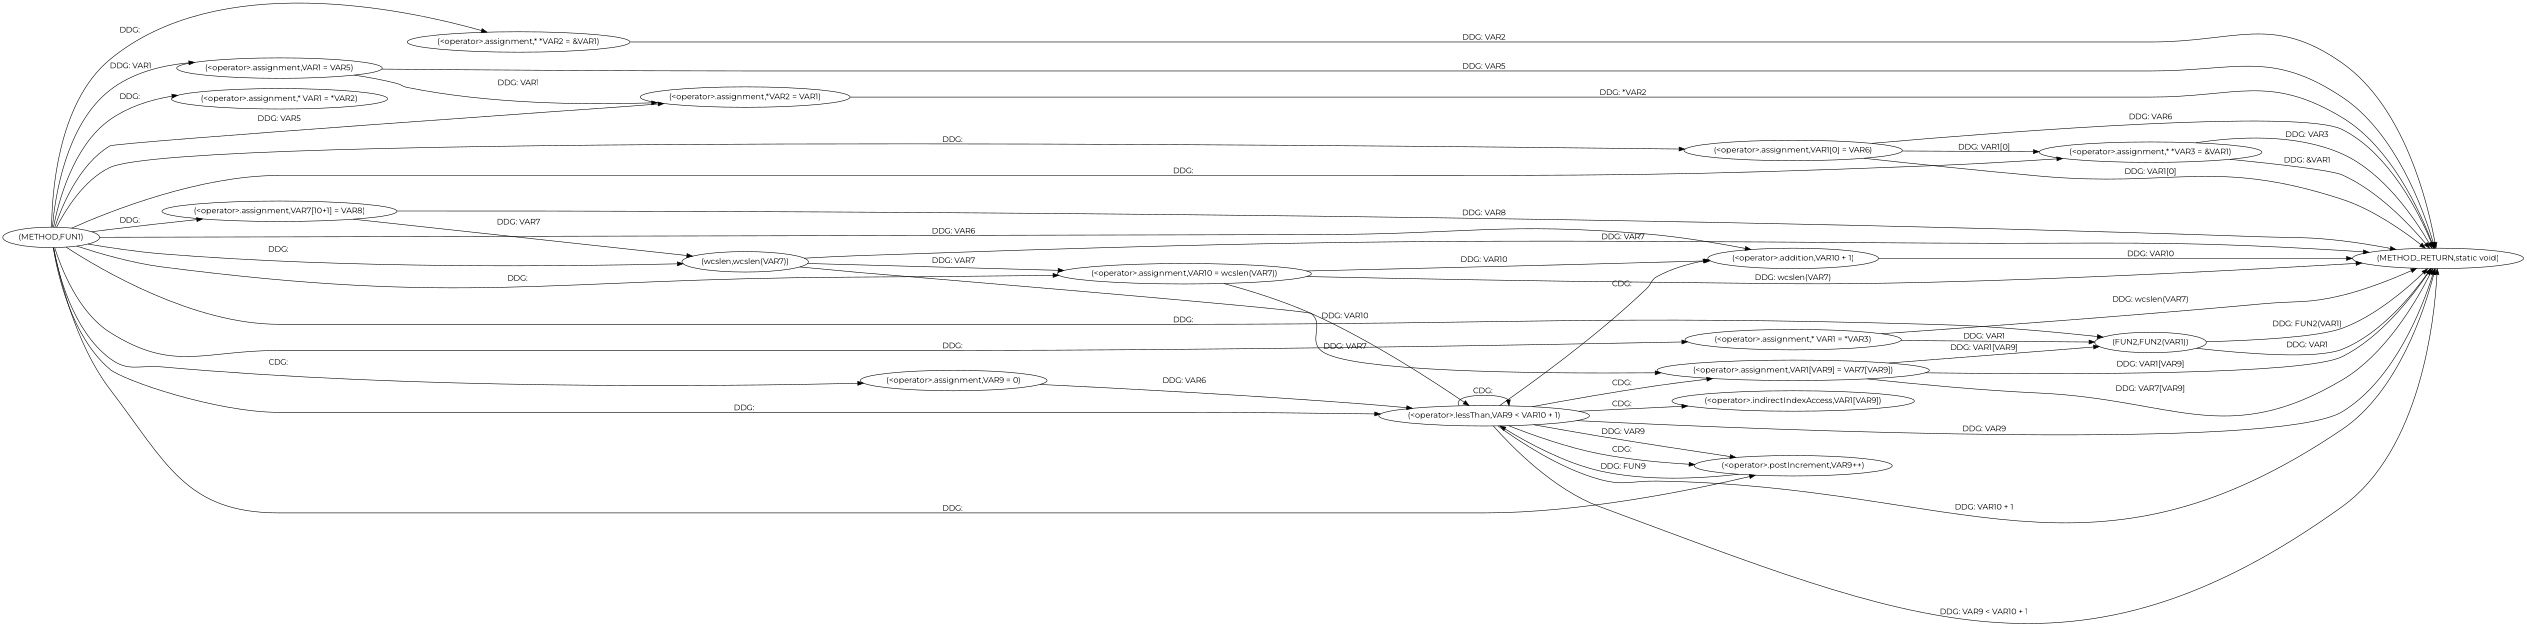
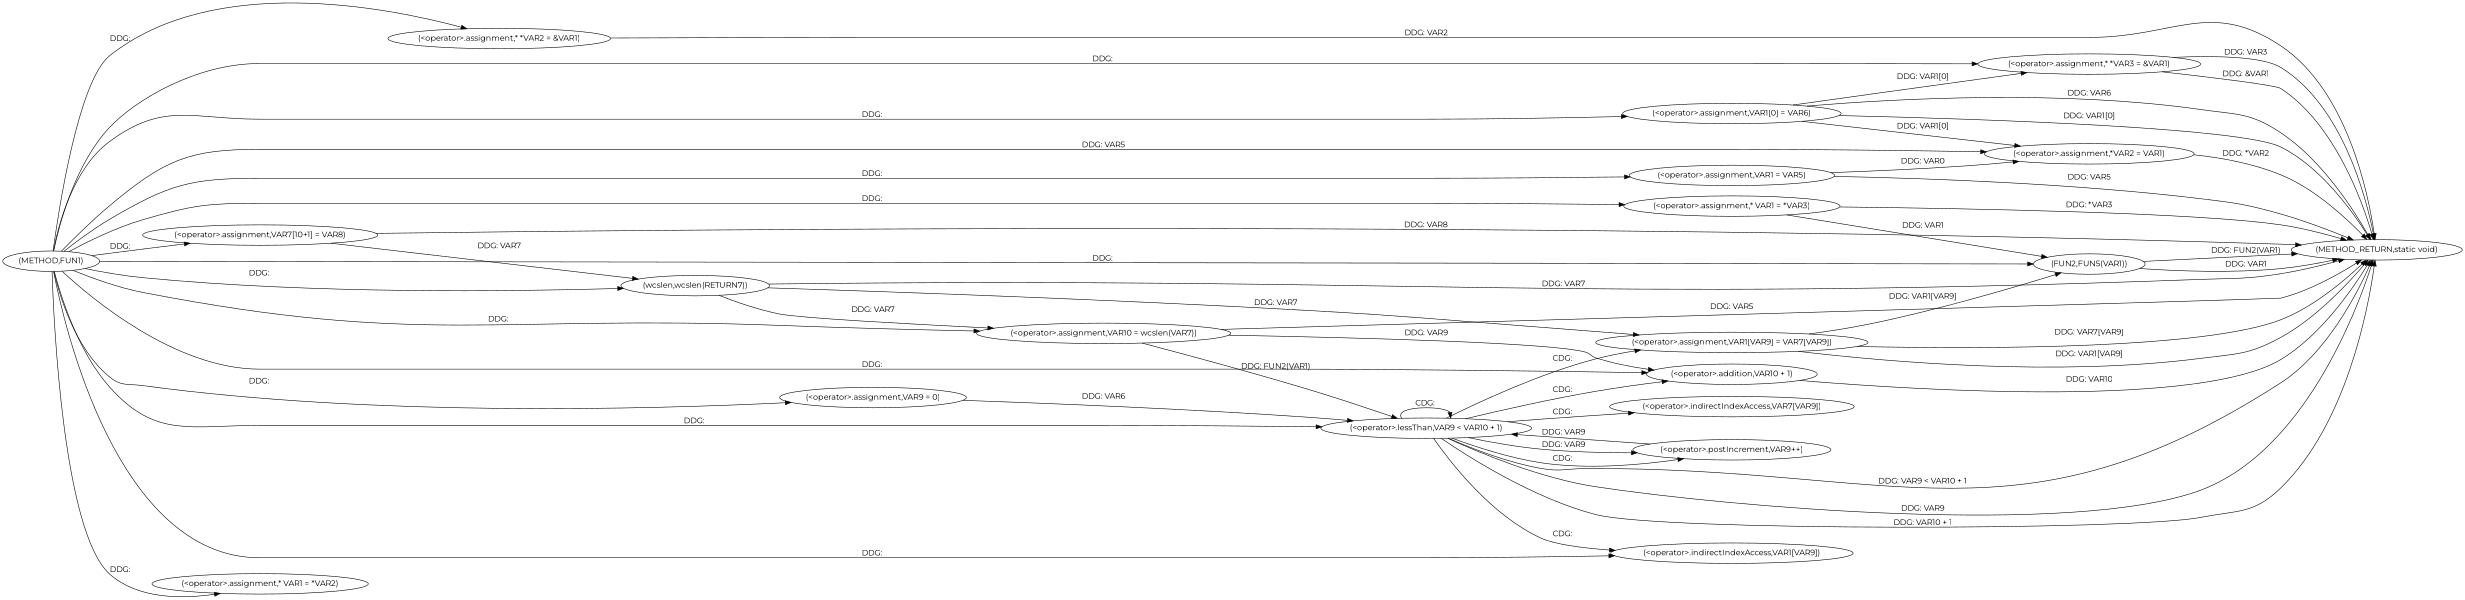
edge "(METHOD,FUN1)" -> "(<operator>.assignment,VAR1 = VAR5)": label "DDG: VAR1" -> "DDG: "
edge "(<operator>.assignment,VAR1 = VAR5)" -> "(<operator>.assignment,*VAR2 = VAR1)": label "DDG: VAR1" -> "DDG: VAR0"
edge "(<operator>.assignment,VAR1[0] = VAR6)" -> "(<operator>.assignment,*VAR2 = VAR1)": added, label "DDG: VAR1[0]"
edge "(METHOD,FUN1)" -> "(<operator>.addition,VAR10 + 1)": label "DDG: VAR6" -> "DDG: "
edge "(<operator>.assignment,VAR10 = wcslen(VAR7))" -> "(<operator>.addition,VAR10 + 1)": label "DDG: VAR10" -> "DDG: VAR9"
node "(wcslen,wcslen(VAR7))": label "(wcslen,wcslen(VAR7))" -> "(wcslen,wcslen(RETURN7))"
edge "(<operator>.assignment,VAR10 = wcslen(VAR7))" -> "(METHOD_RETURN,static void)": label "DDG: wcslen(VAR7)" -> "DDG: VAR5"
edge "(<operator>.assignment,* VAR1 = *VAR3)" -> "(METHOD_RETURN,static void)": label "DDG: wcslen(VAR7)" -> "DDG: *VAR3"
edge "(<operator>.assignment,VAR10 = wcslen(VAR7))" -> "(<operator>.lessThan,VAR9 < VAR10 + 1)": label "DDG: VAR10" -> "DDG: FUN2(VAR1)"
node "(FUN2,FUN2(VAR1))": label "(FUN2,FUN2(VAR1))" -> "(FUN2,FUN5(VAR1))"
edge "(METHOD,FUN1)" -> "(<operator>.assignment,VAR9 = 0)": label "CDG: " -> "DDG: "
node "(<operator>.indirectIndexAccess,VAR7[VAR9])": added
edge "(<operator>.postIncrement,VAR9++)" -> "(<operator>.lessThan,VAR9 < VAR10 + 1)": label "DDG: FUN9" -> "DDG: VAR9"
edge "(METHOD,FUN1)" -> "(<operator>.postIncrement,VAR9++)": now "(METHOD,FUN1)" -> "(<operator>.indirectIndexAccess,VAR1[VAR9])"
